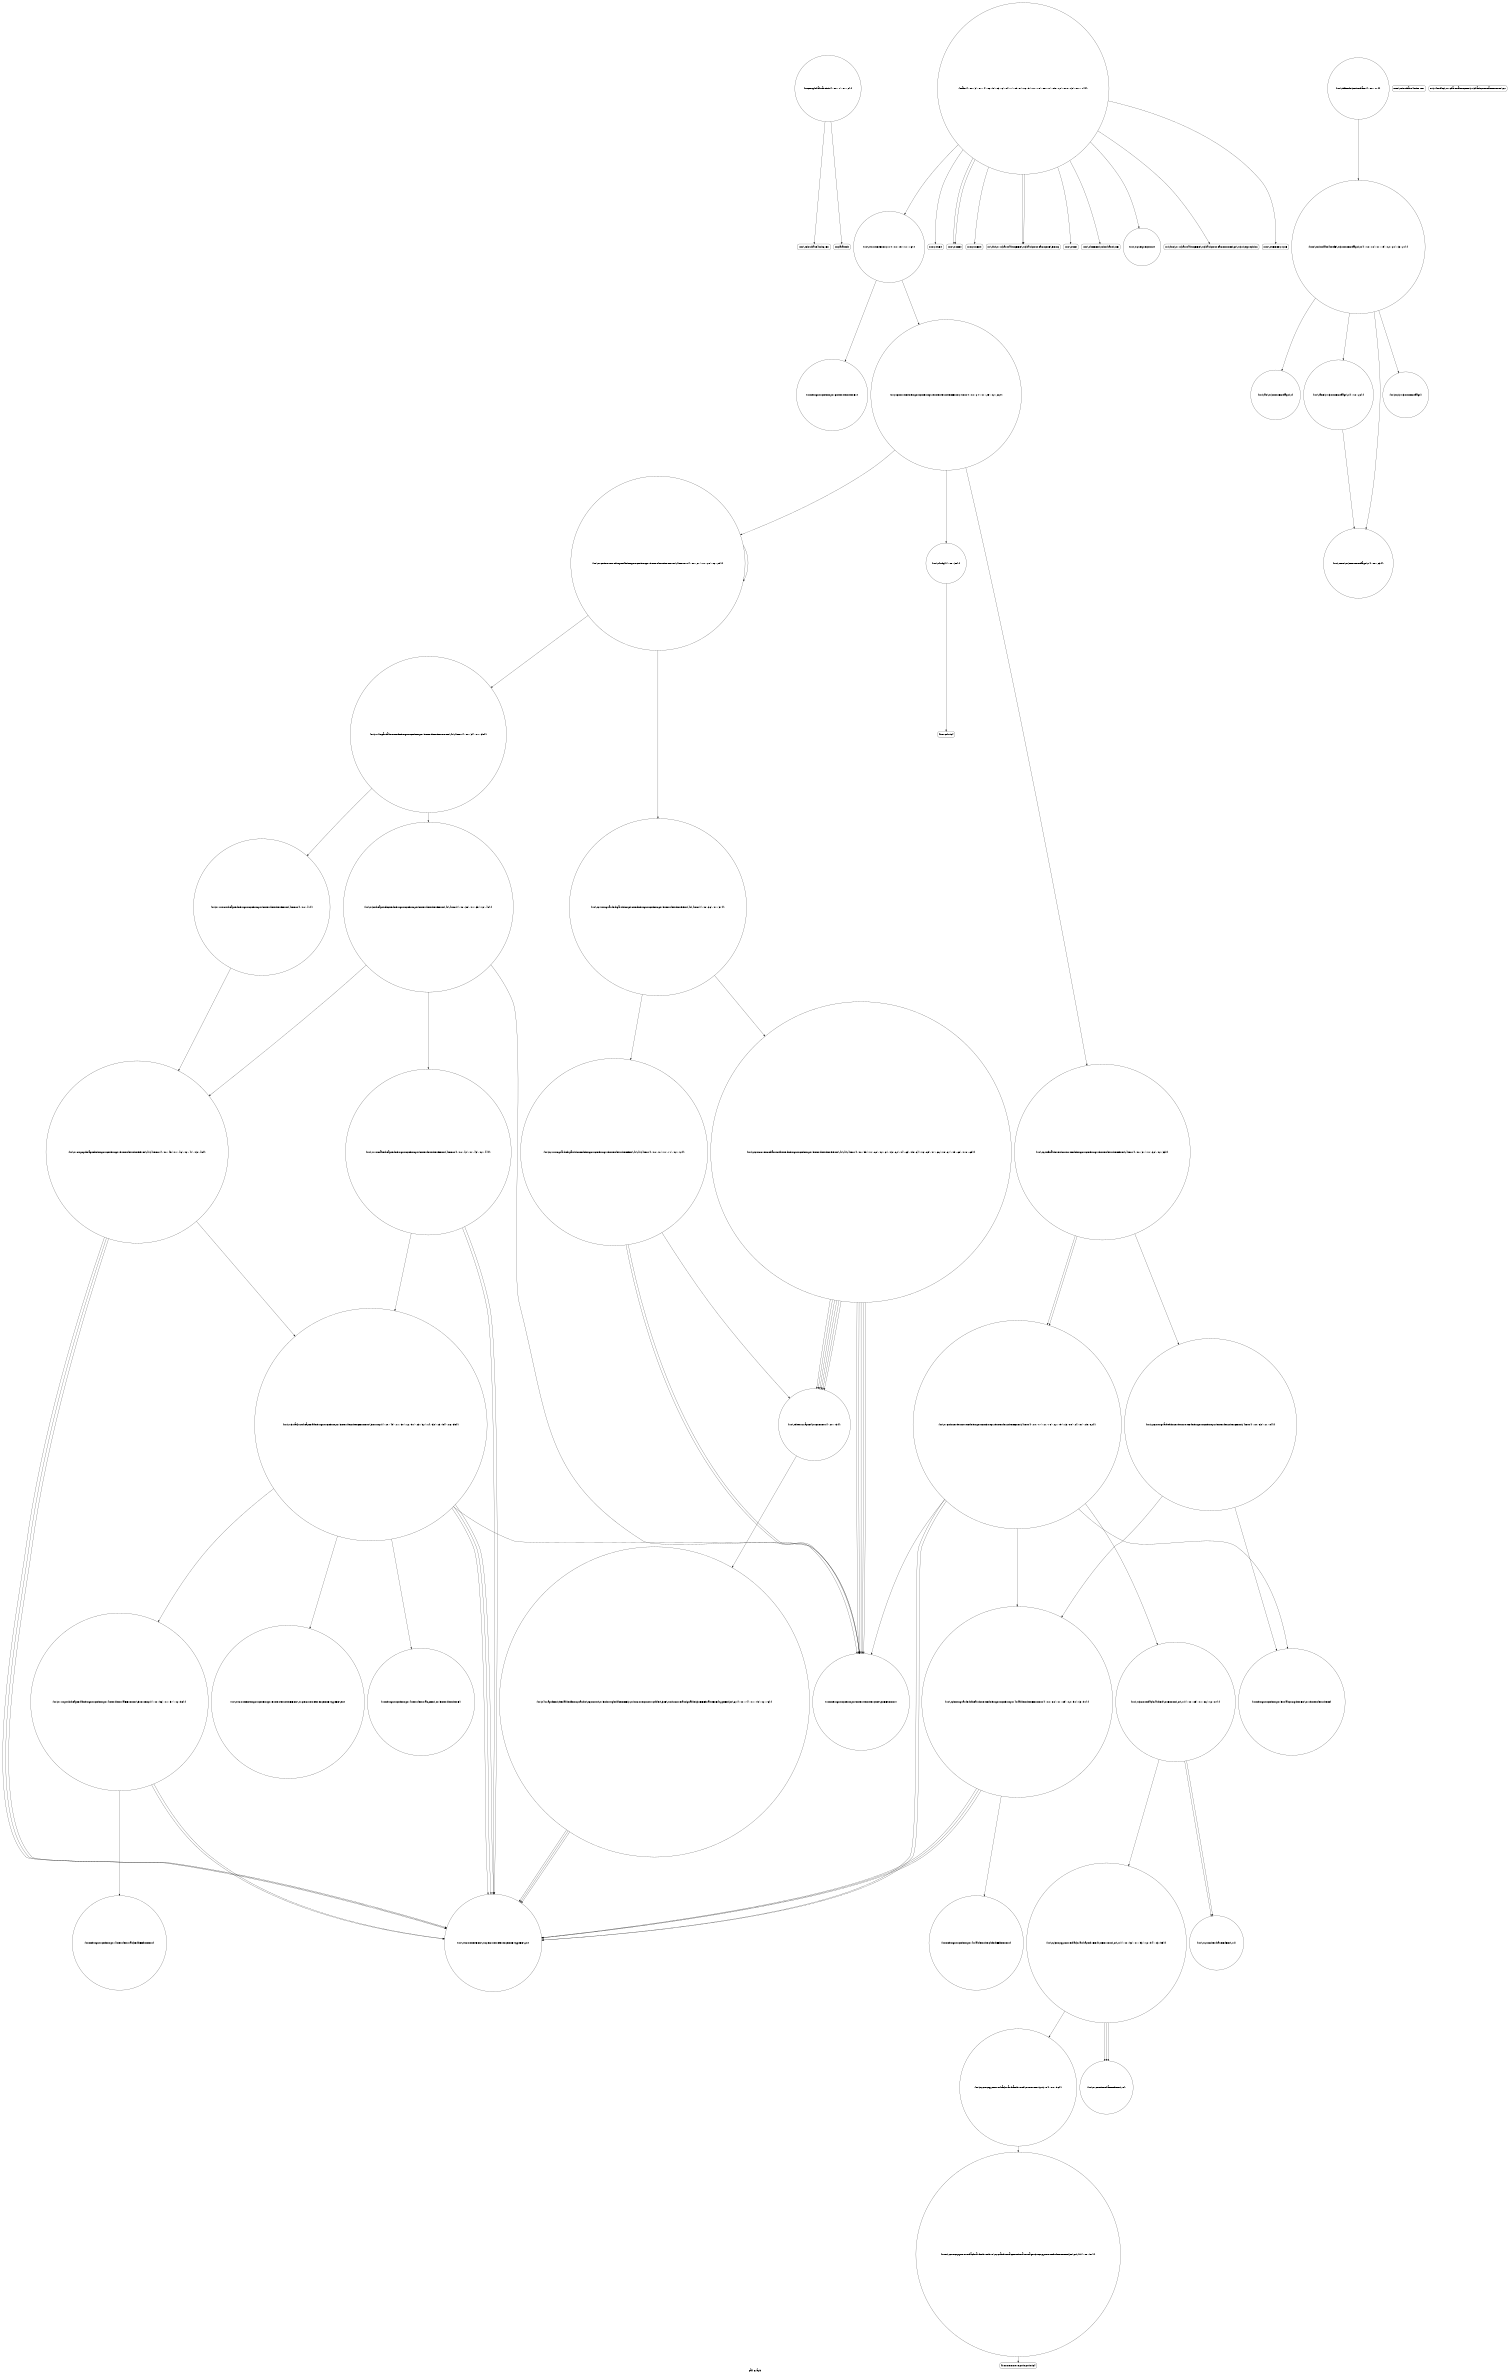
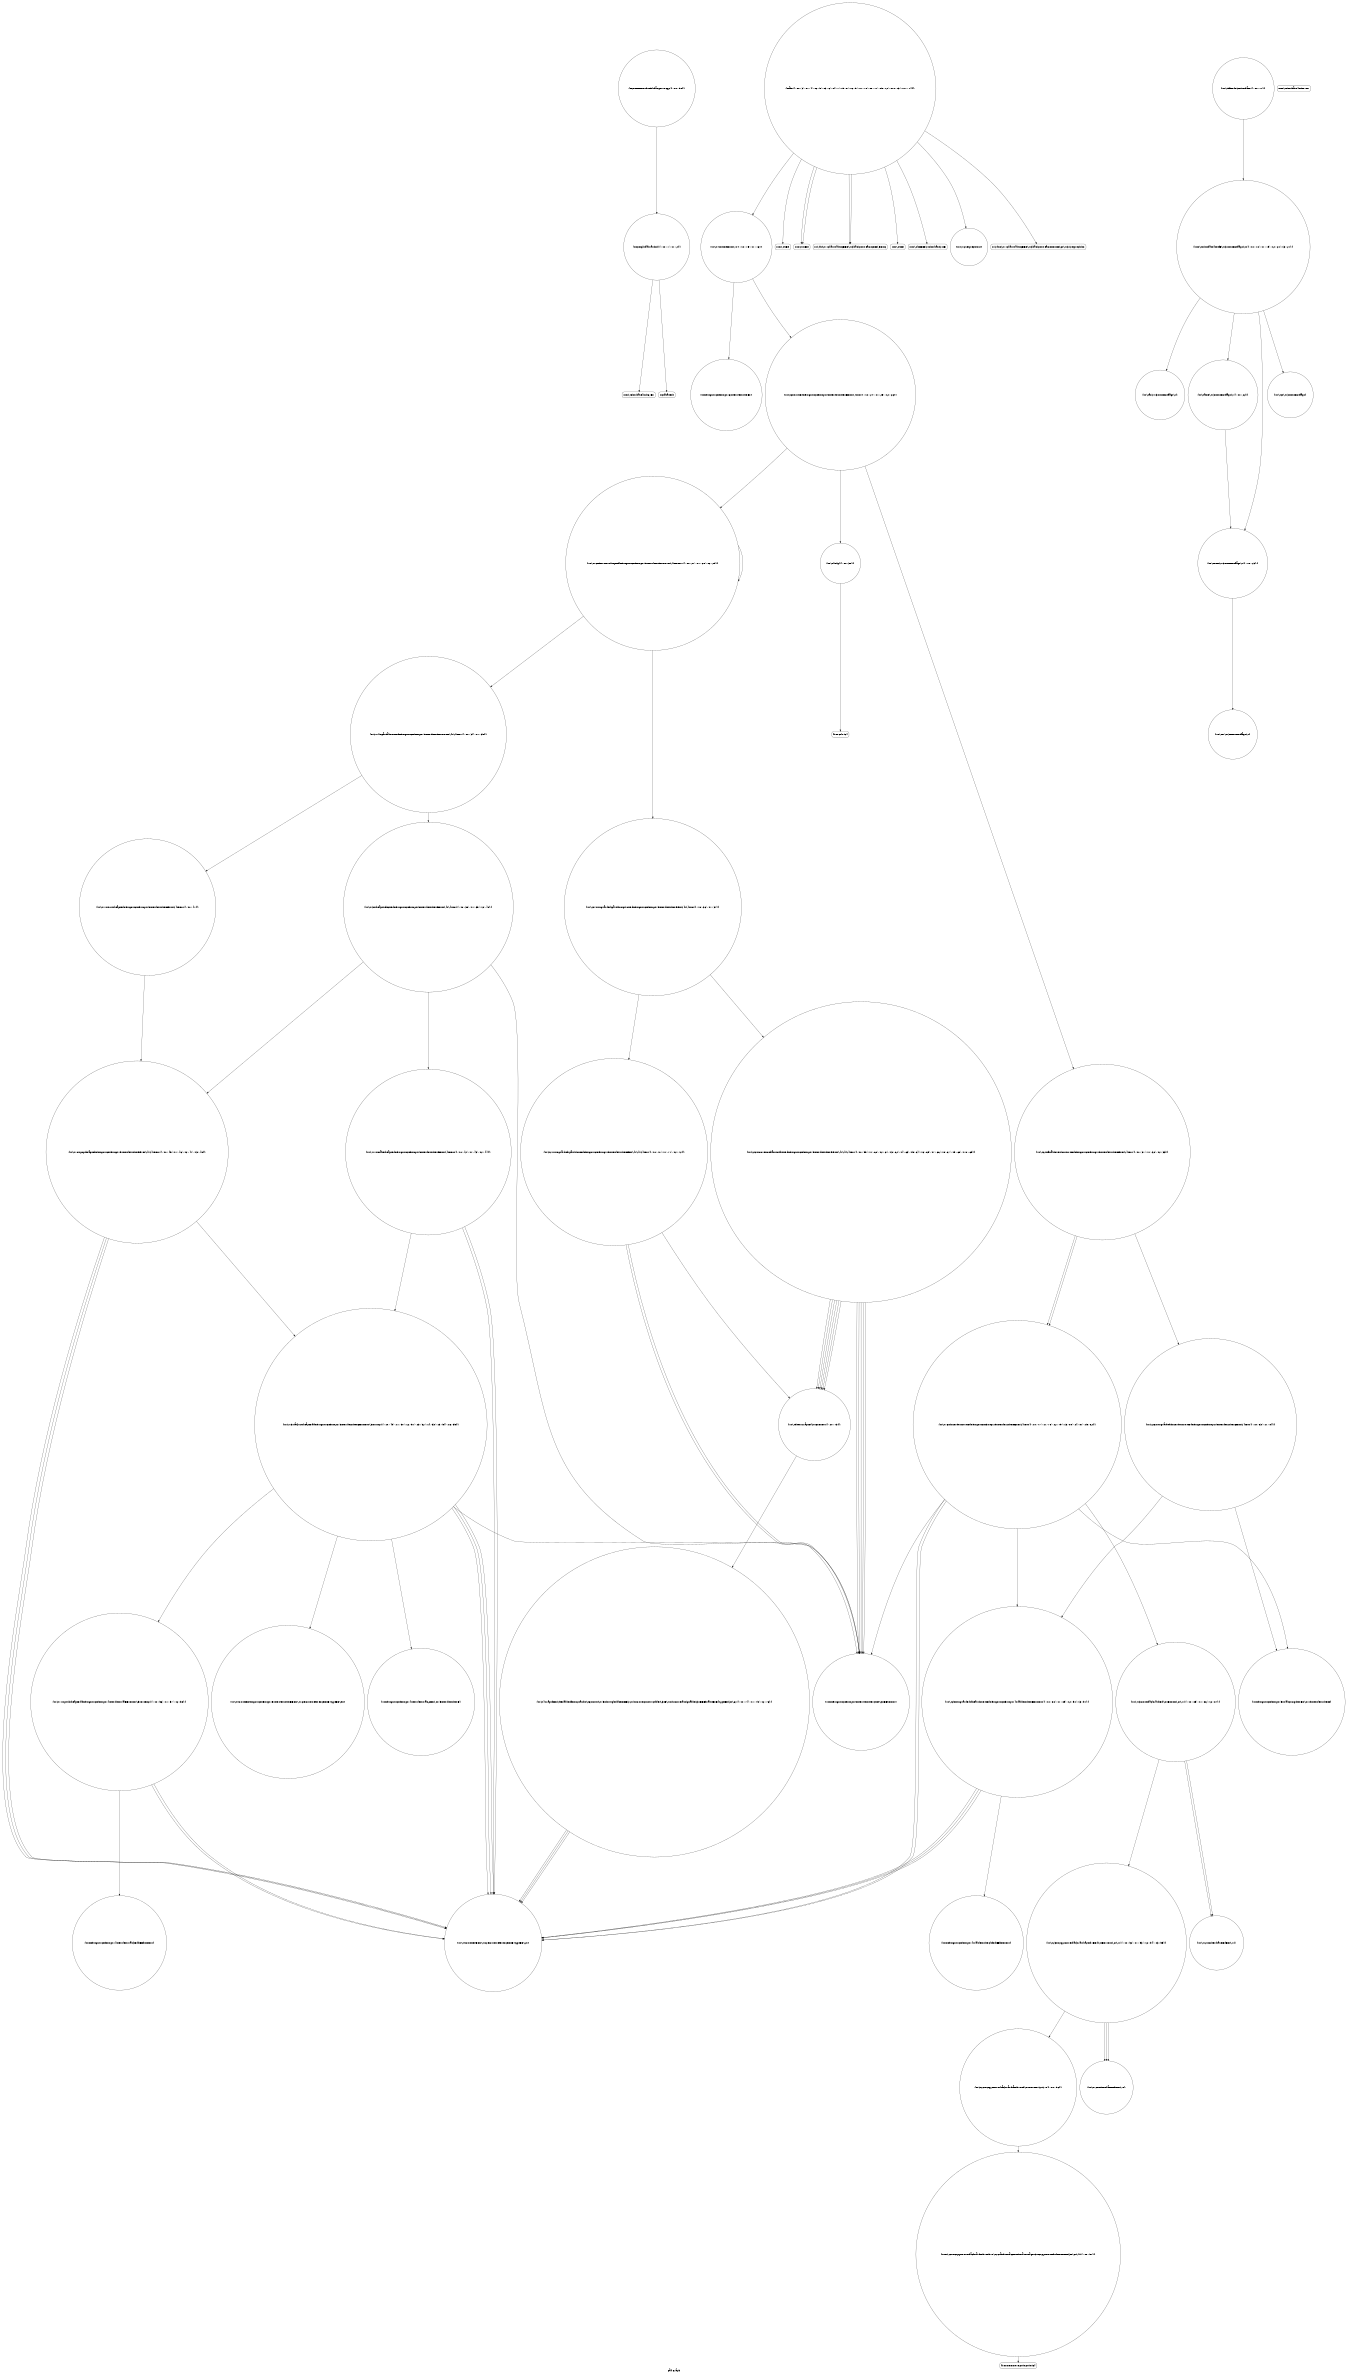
node "{_GLOBAL__sub_I_idzhang_1_0.cpp|{<s0>98}}": added
node "_ZSt4endlIcSt11char_traitsIcEERSt13basic_ostreamIT_T0_ES6_": removed
node "_ZNSirsERd": removed
node "_ZNSolsEPFRSoS_E": removed
node "{_ZStorSt13_Ios_FmtflagsS_}": added
